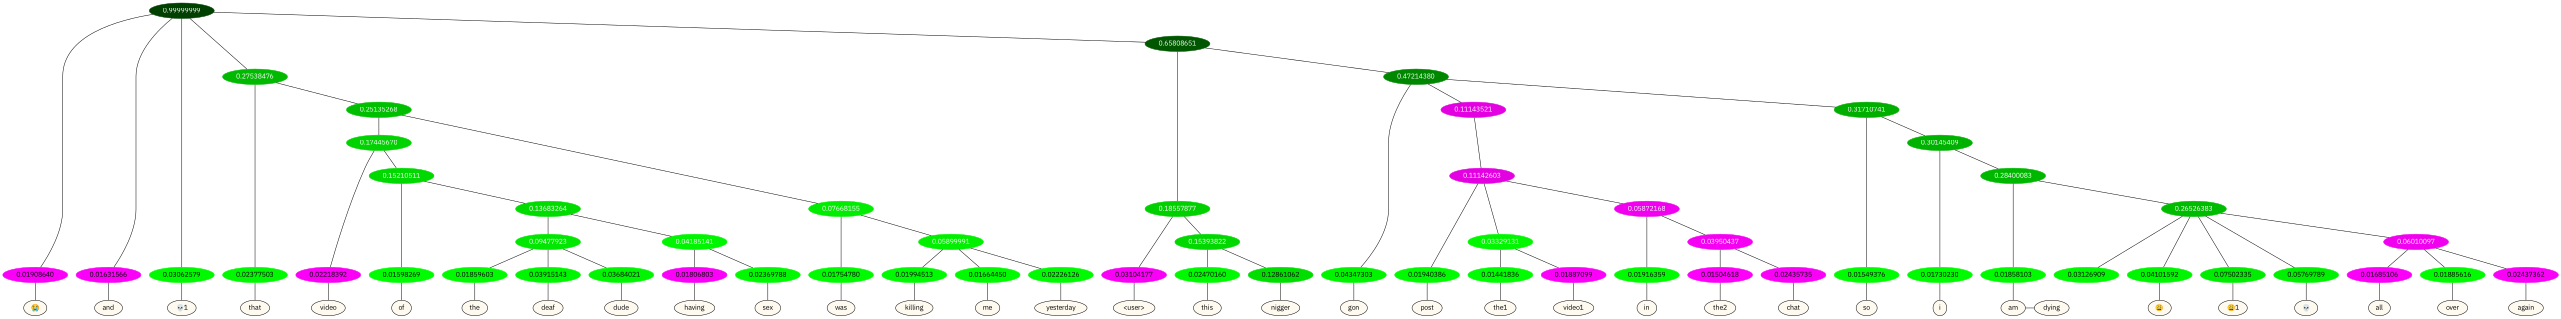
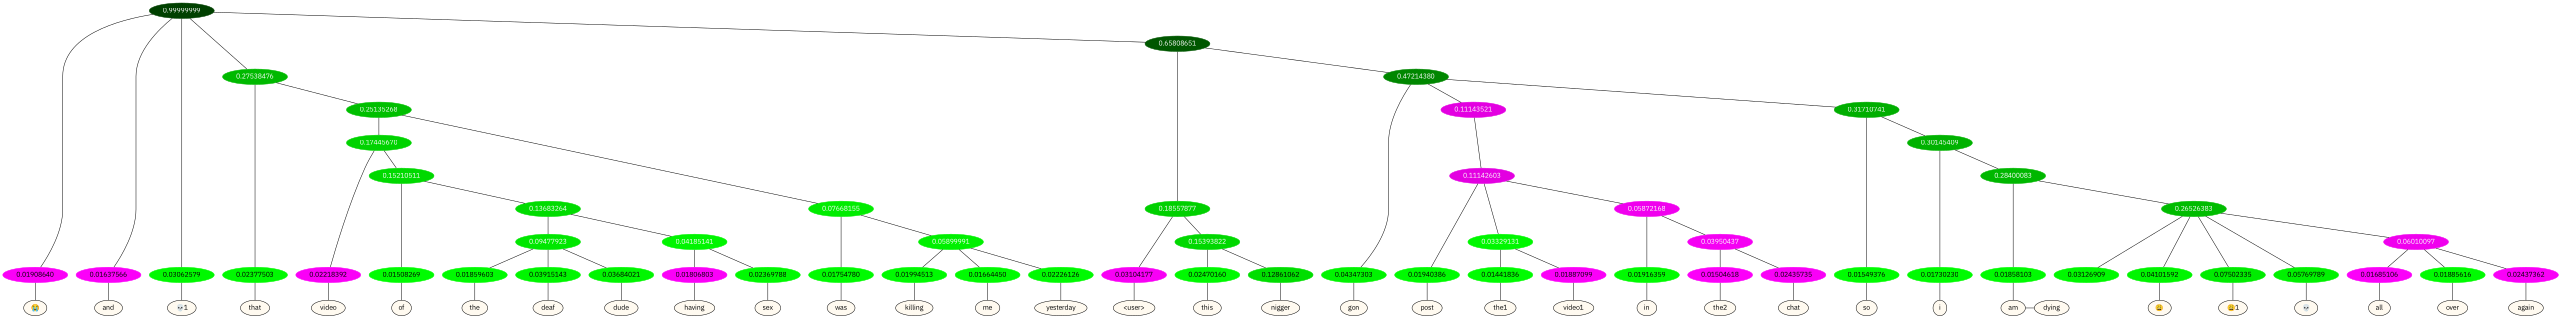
node "0.01631566": label "0.01631566" -> "0.01637566"
node "0.01598269": label "0.01598269" -> "0.01508269"
